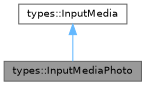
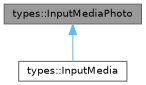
edge "types::InputMediaPhoto" -> "types::InputMedia": reversed
